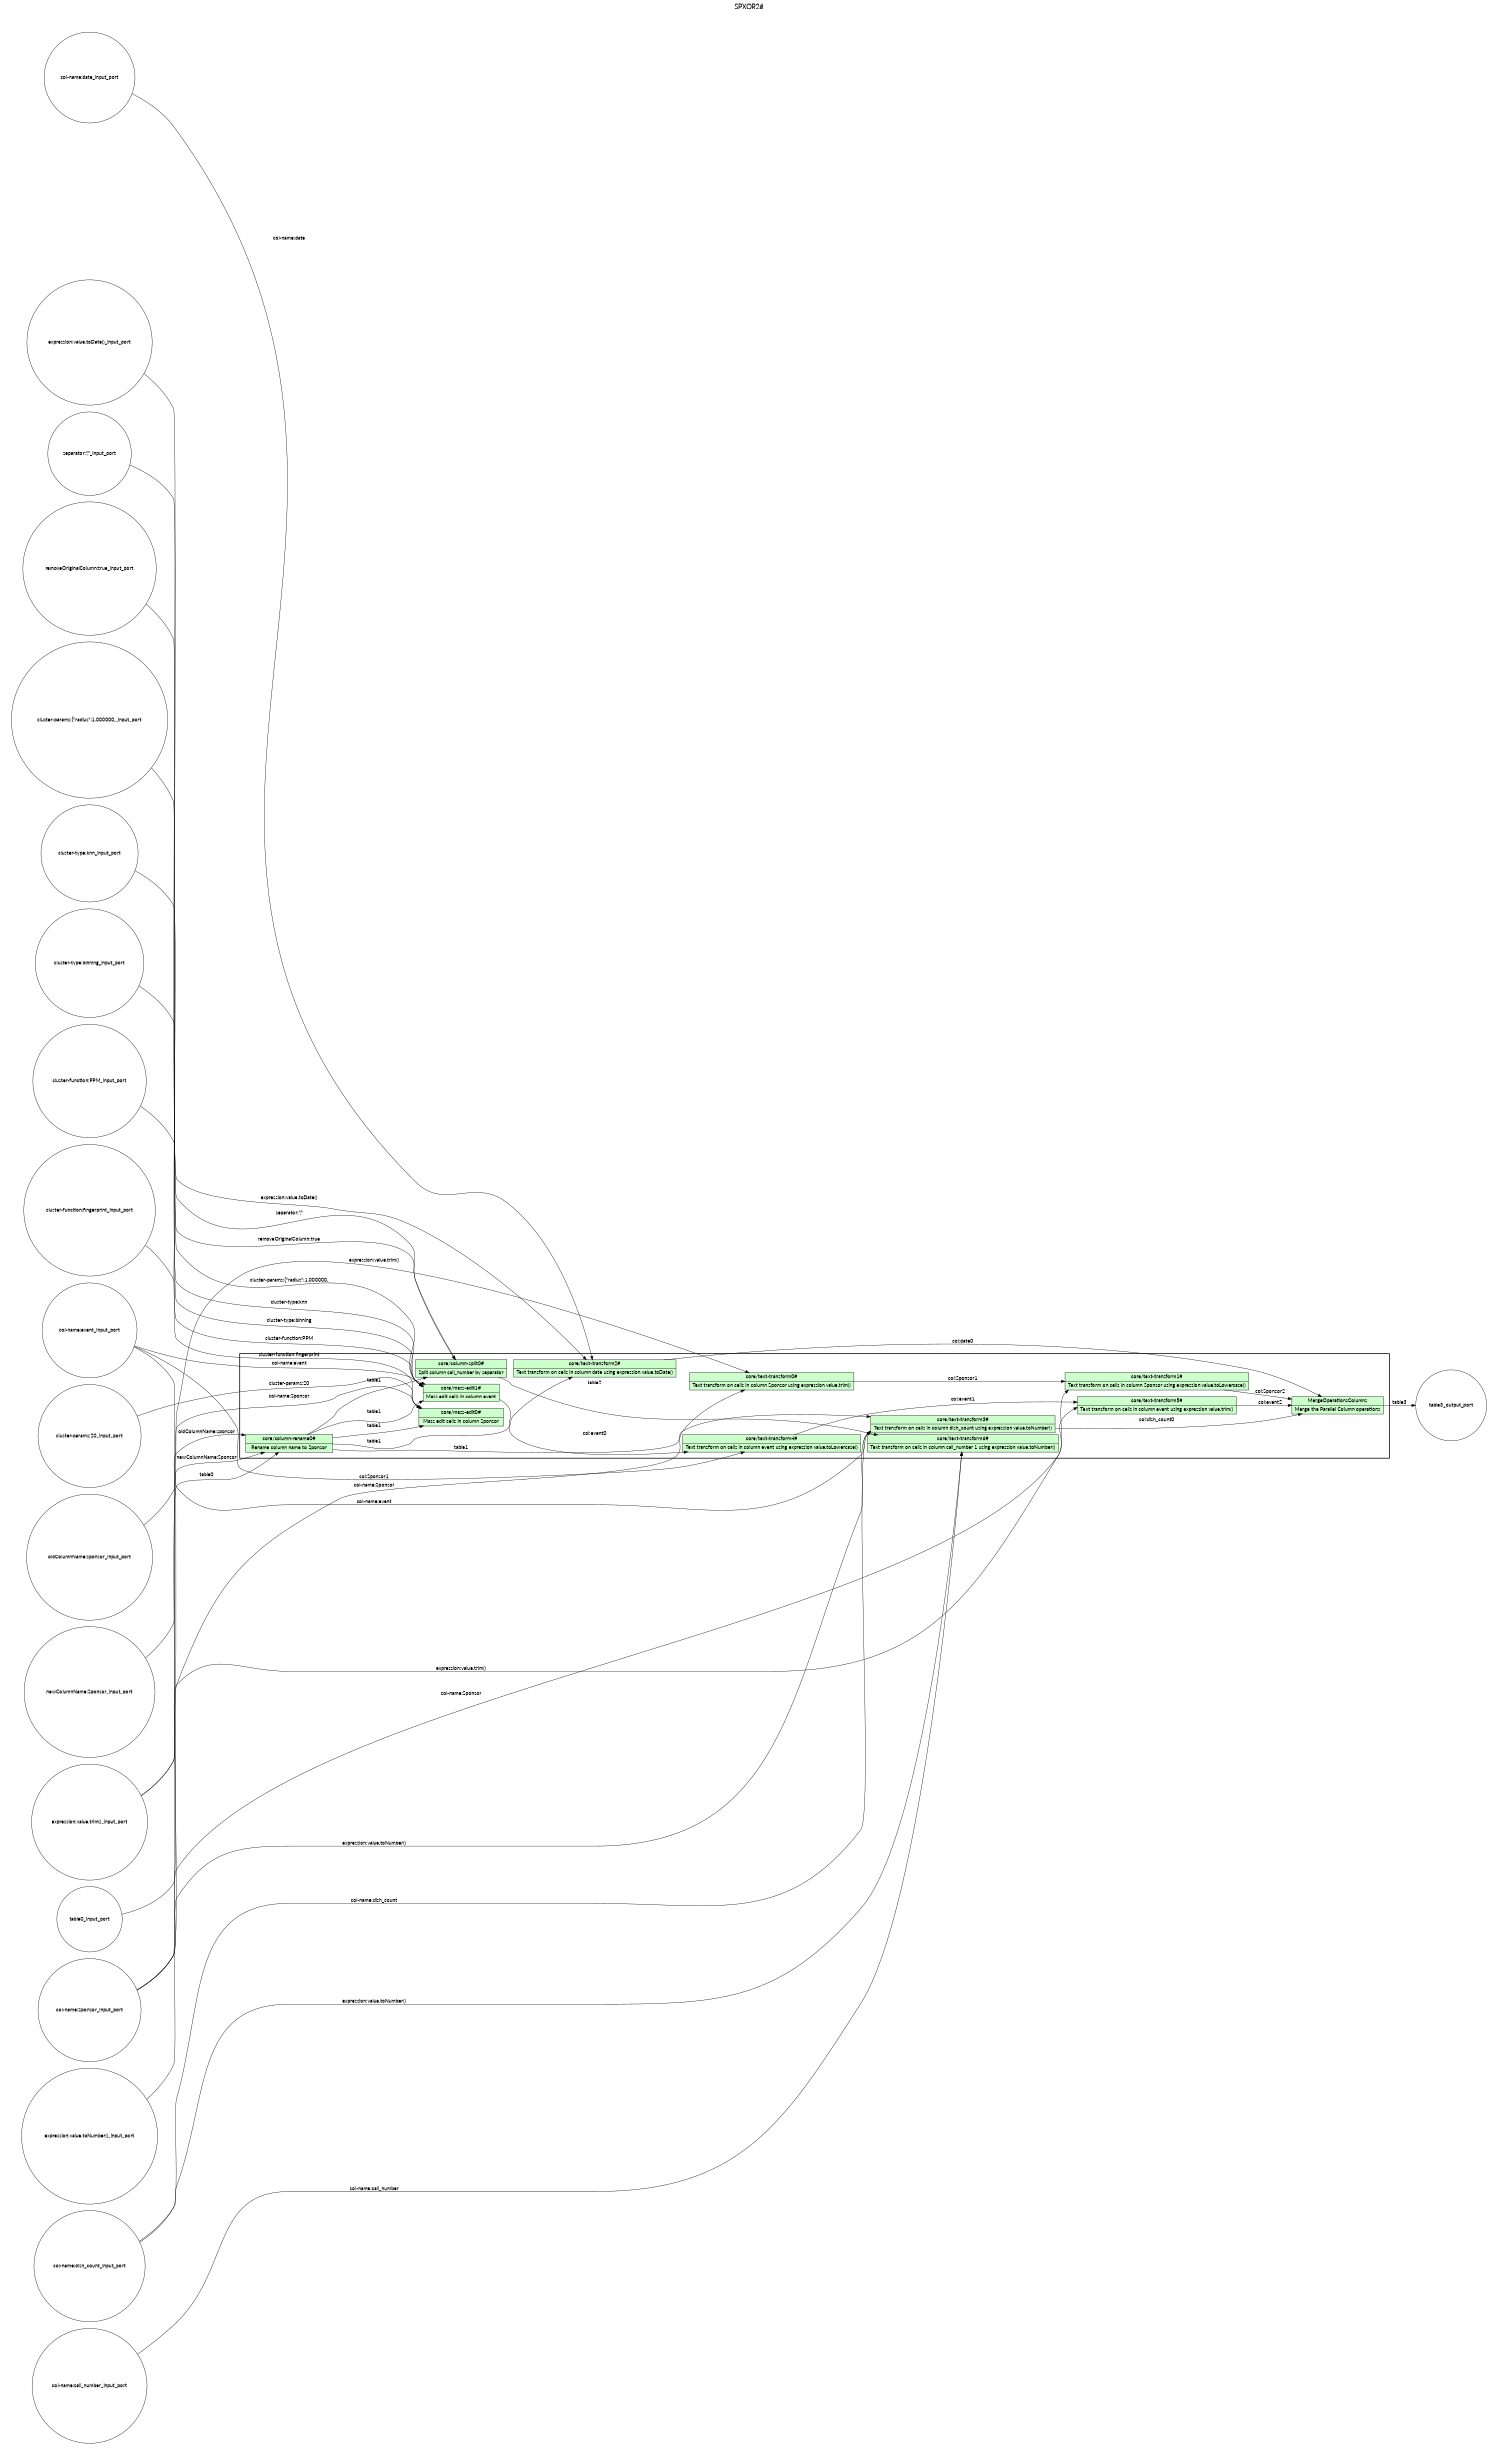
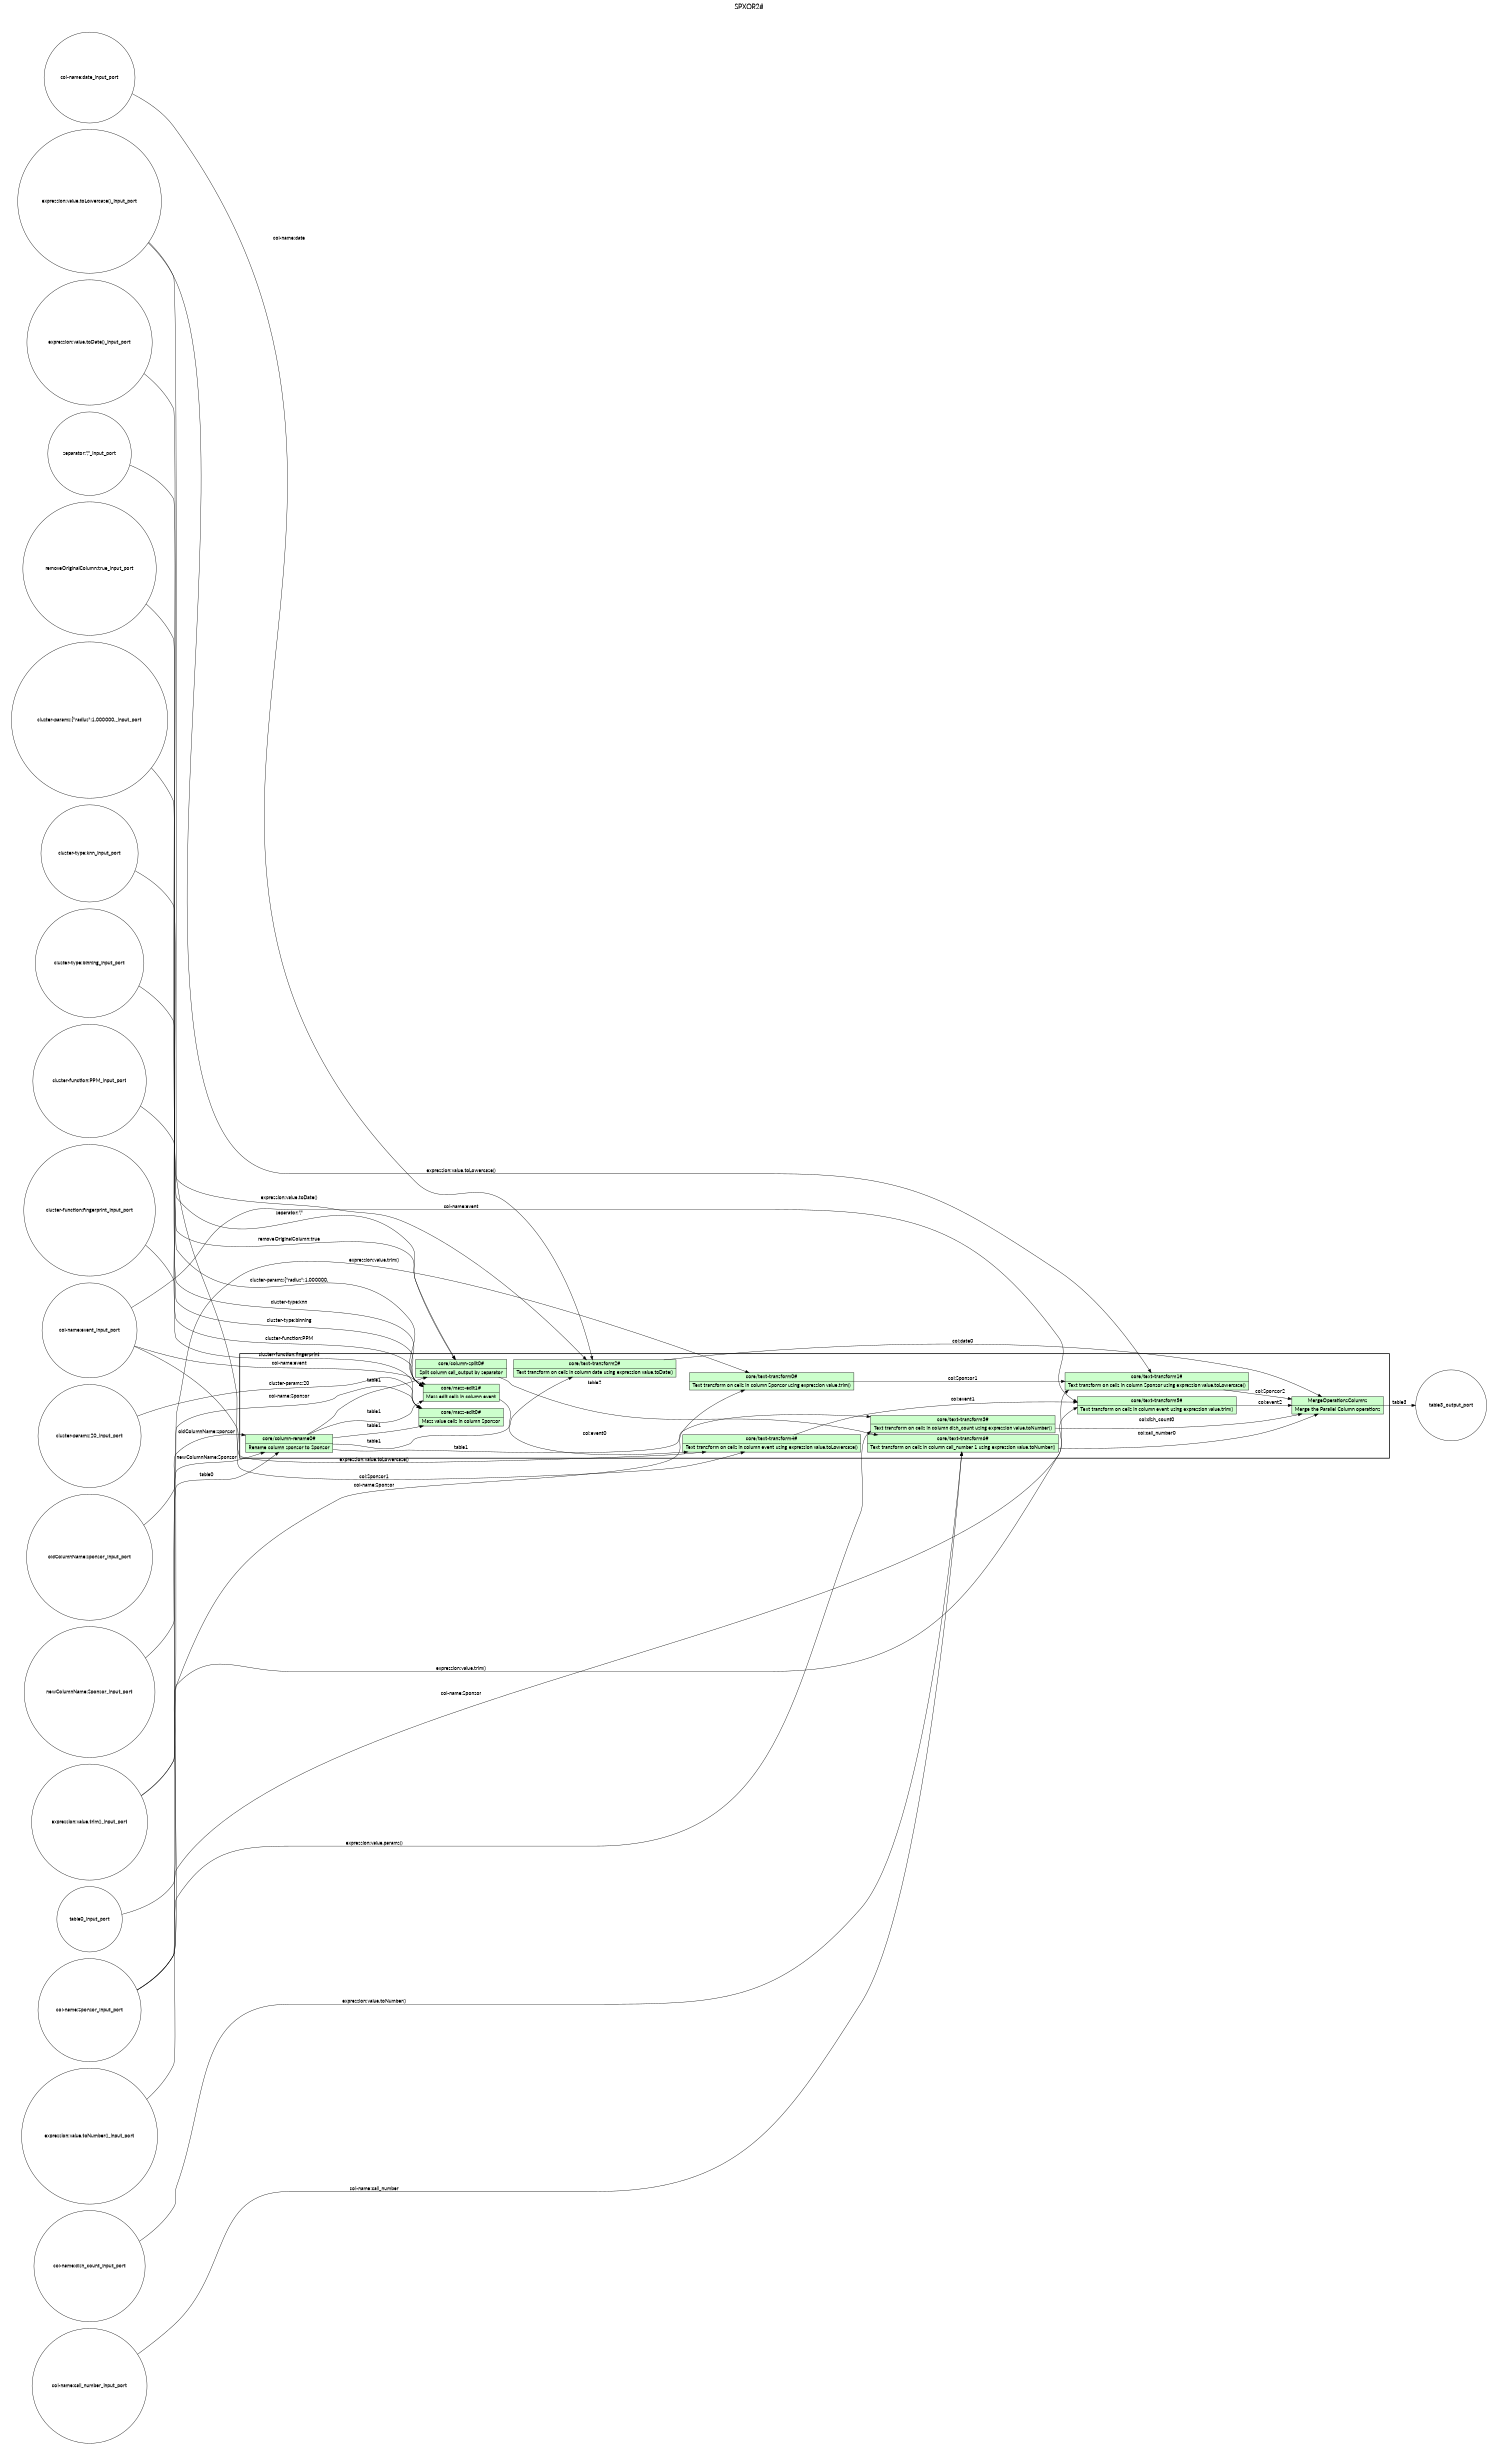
node "expression:value.toLowercase()_input_port": added
node "core/column-split0#": text "Split column call_number by separator" -> "Split column call_output by separator"
node "core/mass-edit0#": text "Mass edit cells in column Sponsor" -> "Mass value cells in column Sponsor"
edge "core/text-transform6#" -> "MergeOperationsColumns": added, label "col:call_number0"
node "core/column-rename0#": text "Rename column name to Sponsor" -> "Rename column sponsor to Sponsor"
edge "col-name:event_input_port" -> "core/text-transform3#": now "col-name:event_input_port" -> "core/text-transform5#"
edge "expression:value.toNumber()_input_port" -> "core/text-transform3#": label "expression:value.toNumber()" -> "expression:value.params()"
edge "col-name:dish_count_input_port" -> "core/text-transform3#": removed, label "col-name:dish_count"
